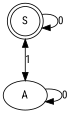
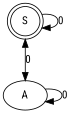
edge "S" -- "A": label "1" -> "0"
